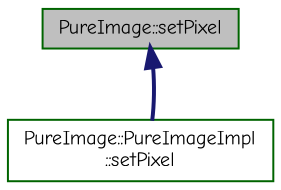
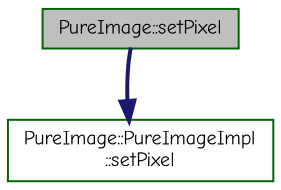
edge "PureImage::PureImageImpl ::setPixel" -> "PureImage::setPixel": reversed
